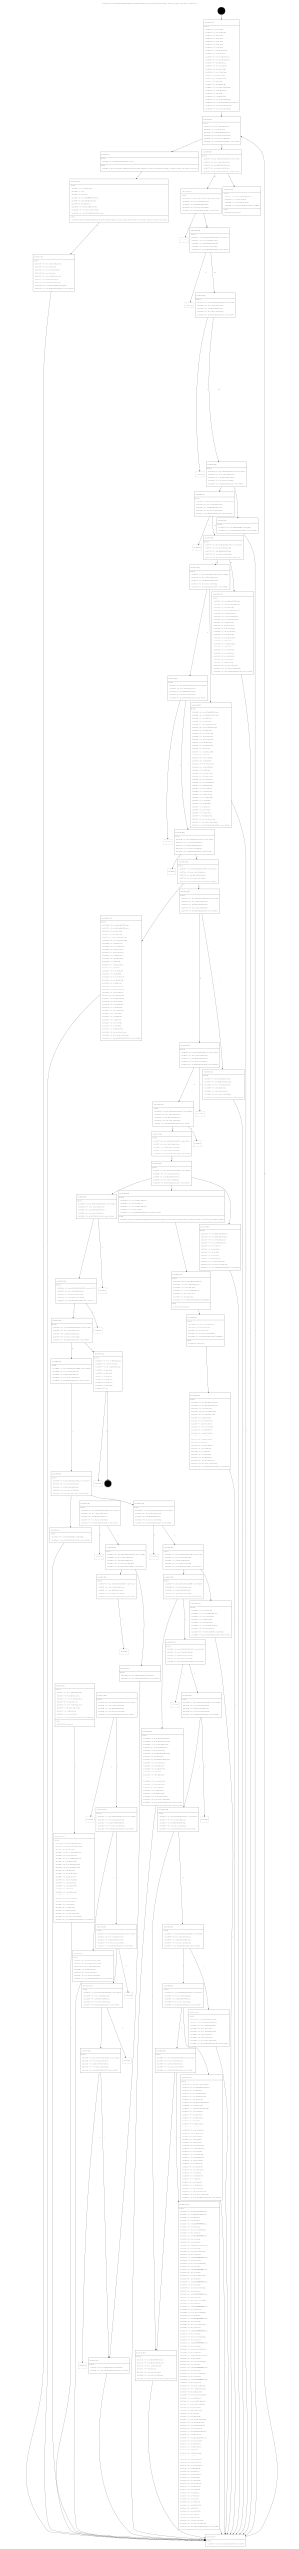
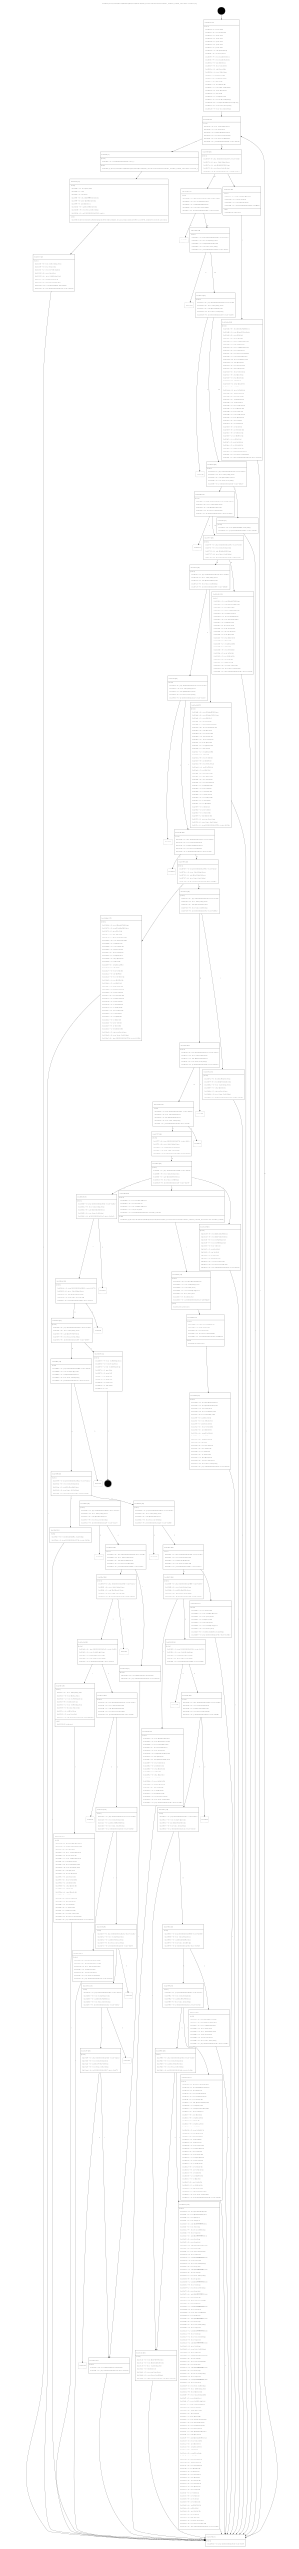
node "0x401d8a [165]": added
edge "0x402567 [24]" -> "0x402724": now "0x401883 [28]" -> "0x402724"
node "0x401a0b [28]": added
